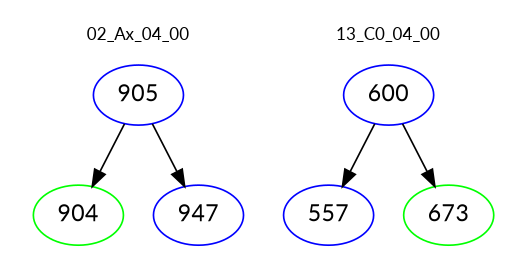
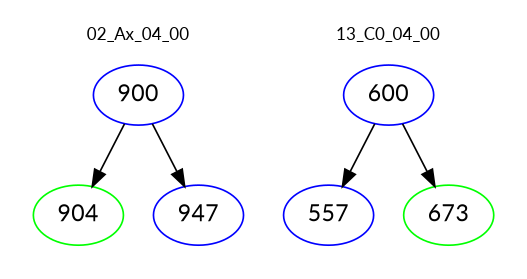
node "905": label "905" -> "900"
